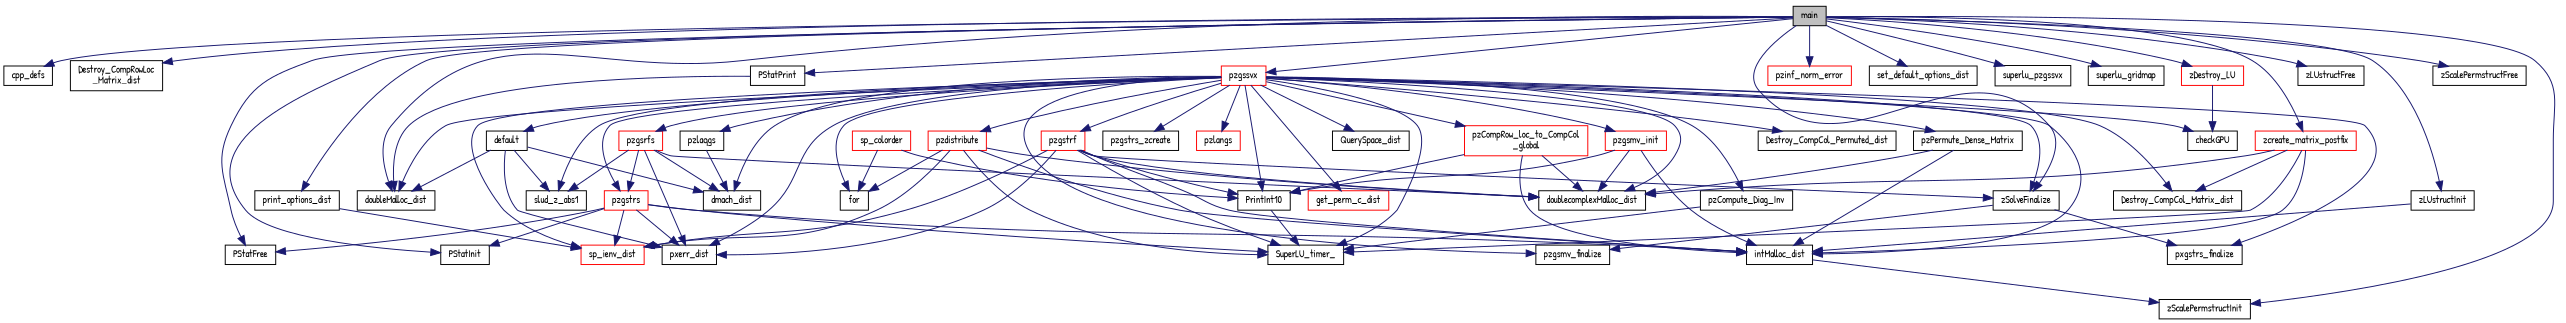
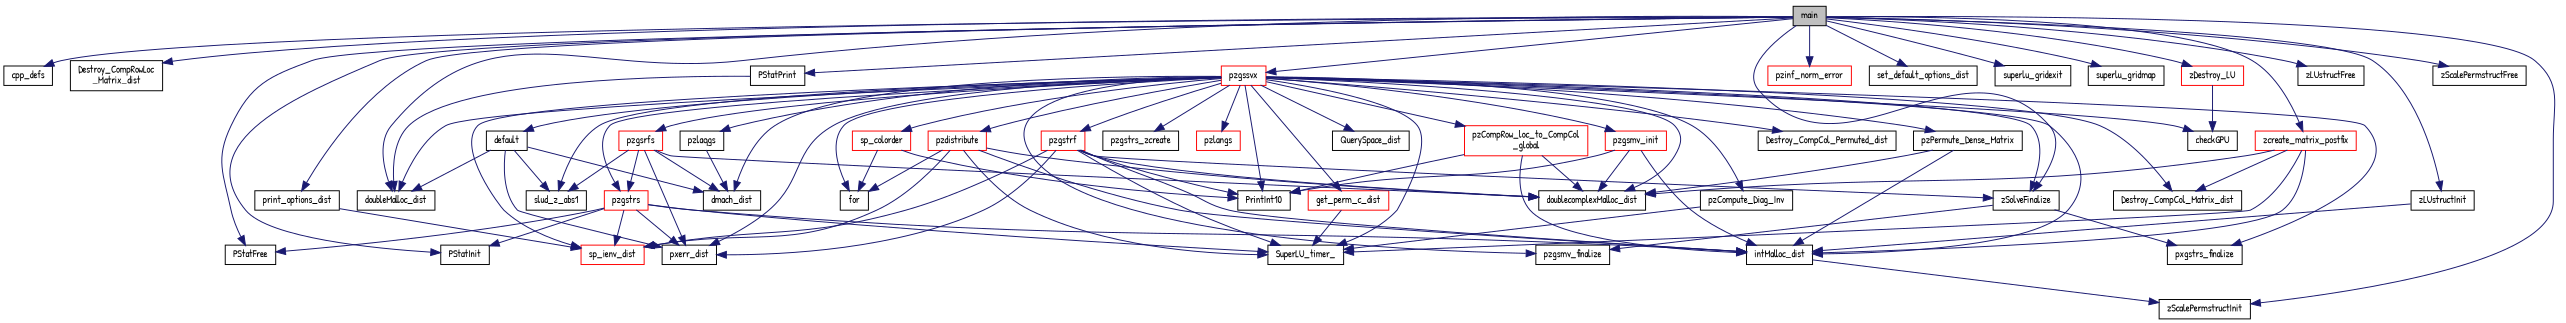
node "superlu_pzgssvx": label "superlu_pzgssvx" -> "superlu_gridexit"
edge "pzgssvx" -> "sp_colorder": added
edge "PrintInt10" -> "SuperLU_timer_": now "get_perm_c_dist" -> "SuperLU_timer_"
